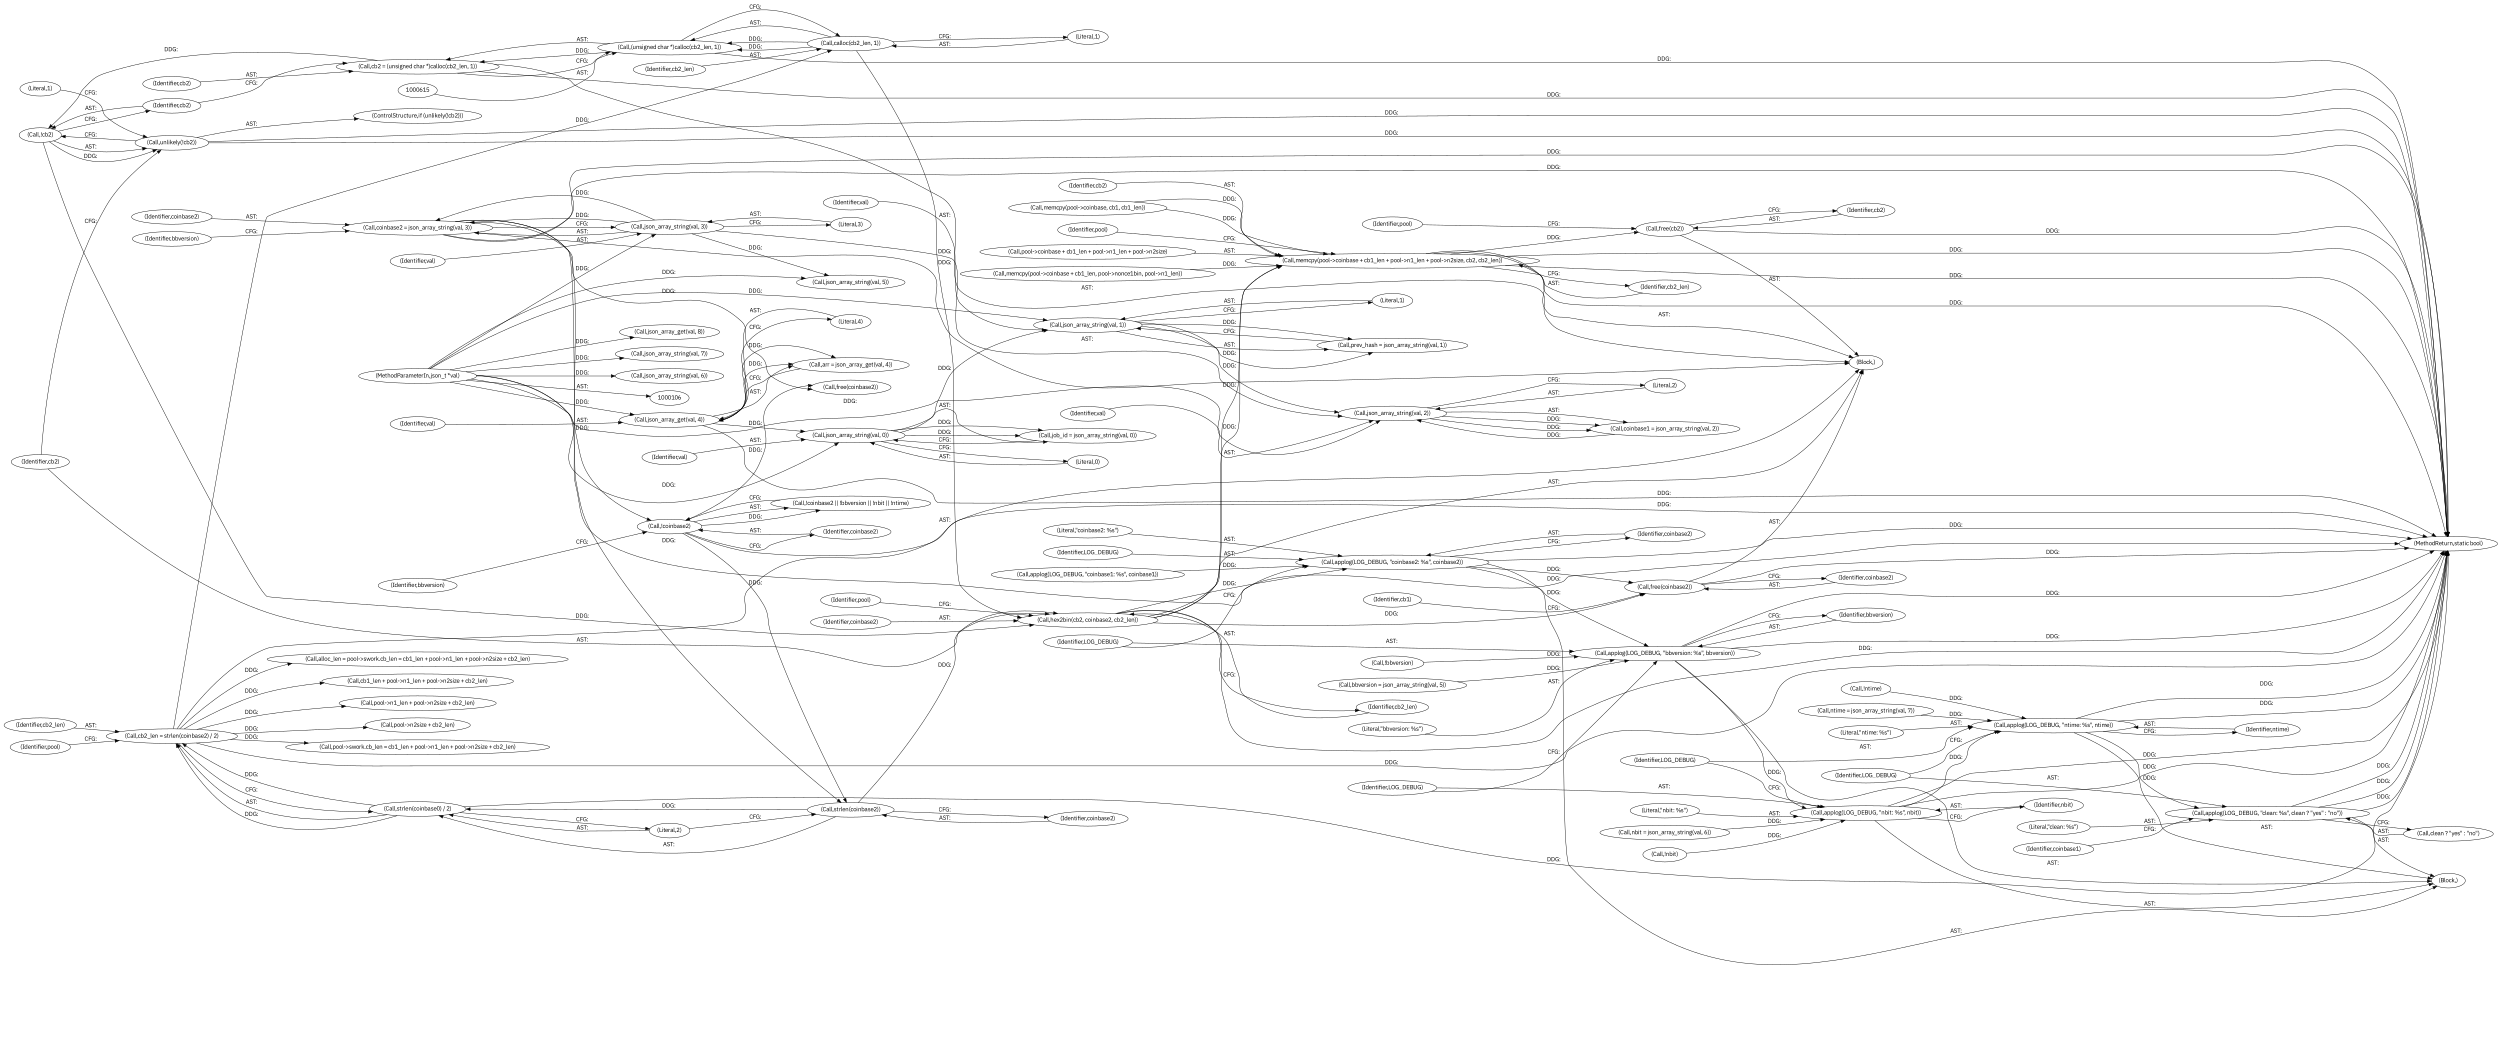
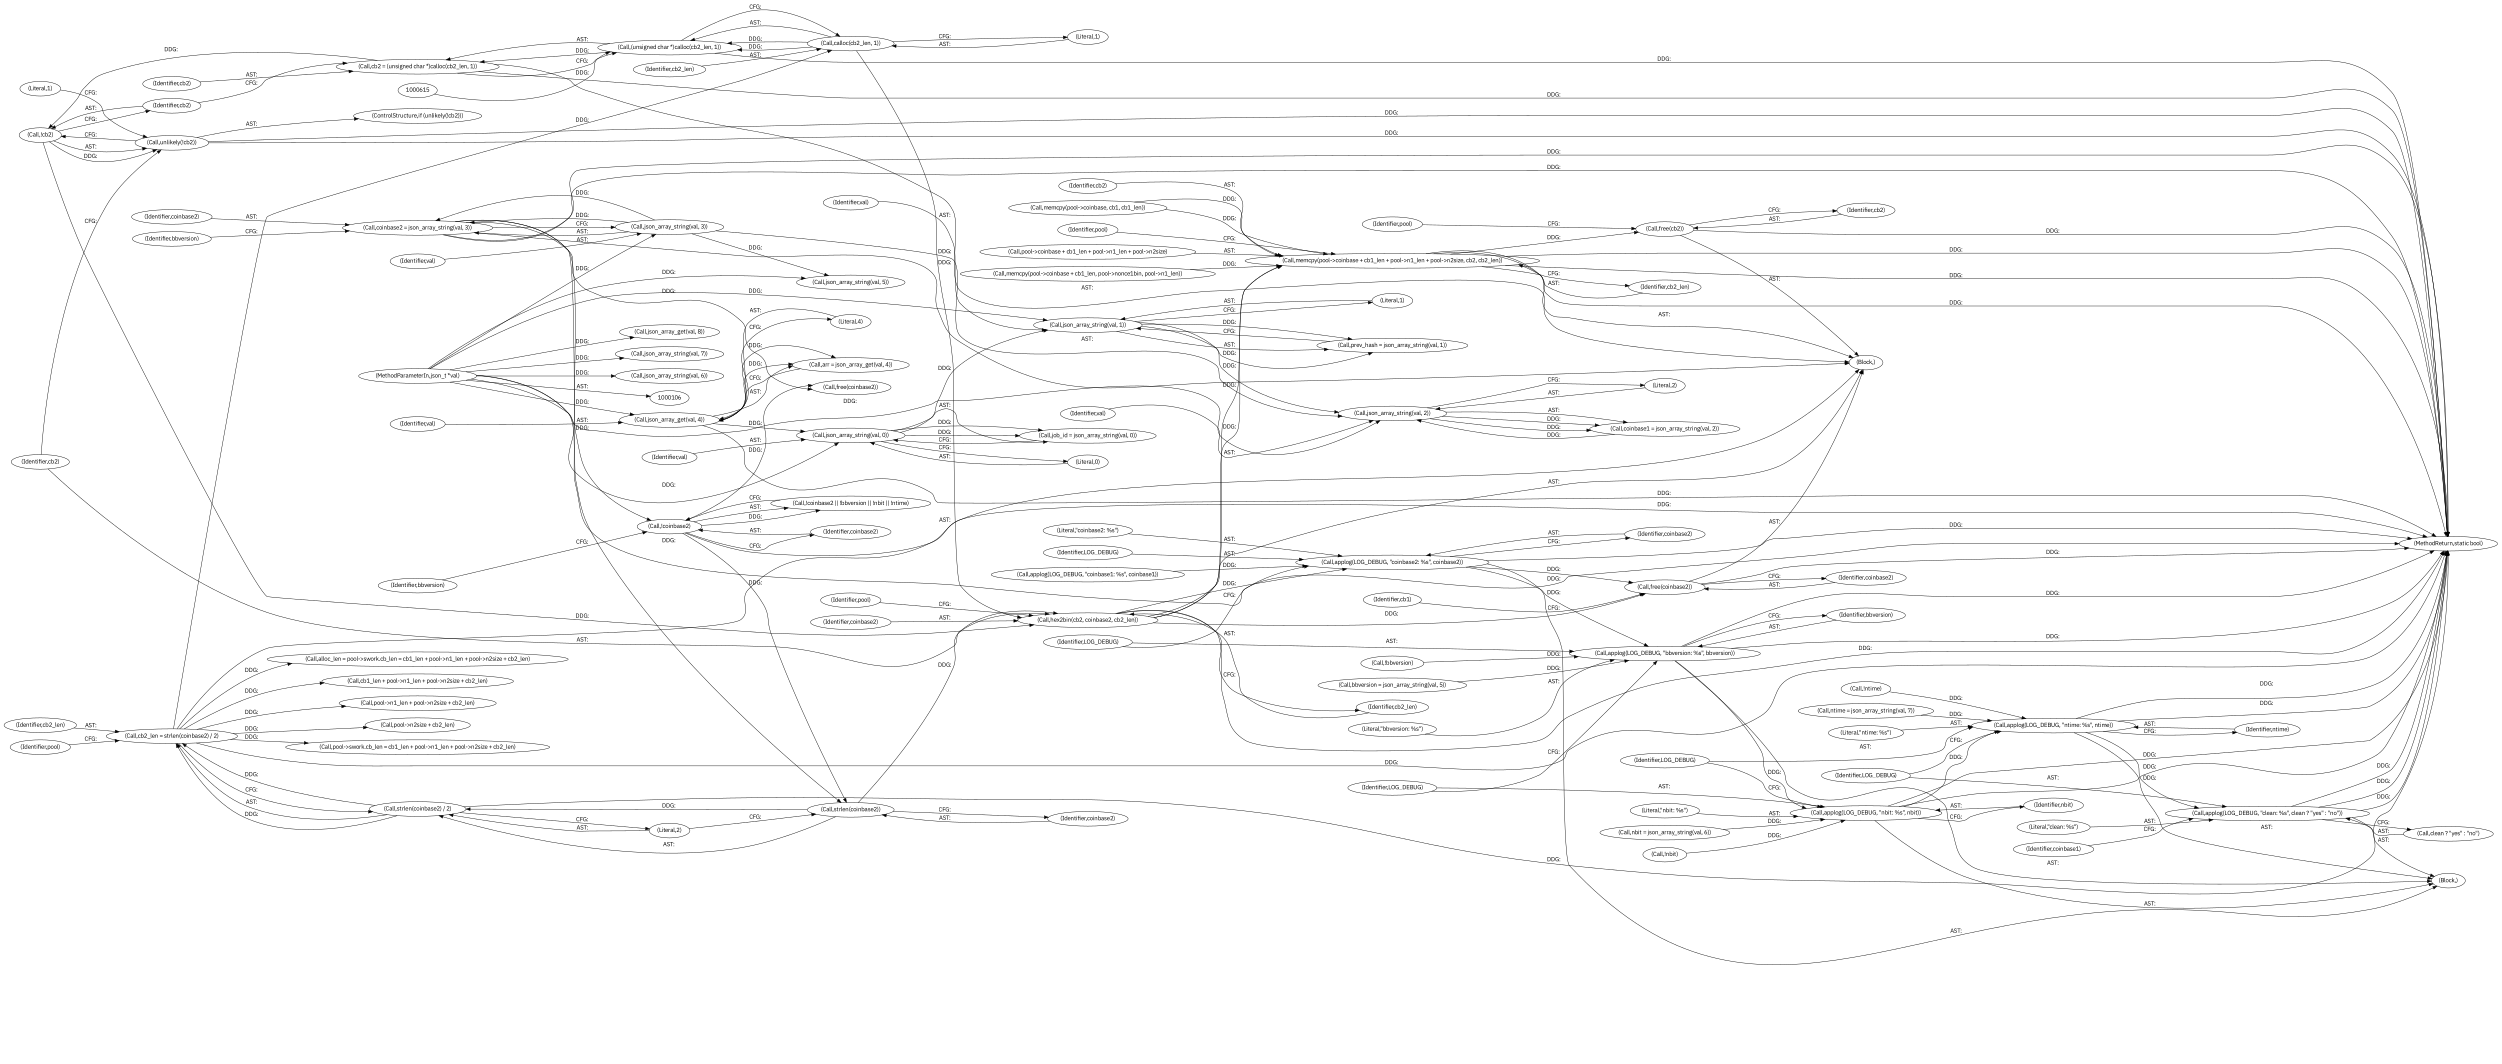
edge "1000615" -> "(Call,(unsigned char *)calloc(cb2_len, 1))": label "AST: " -> "DDG: "
node "(Literal,3)": removed
node "(Call,strlen(coinbase0) / 2)": label "(Call,strlen(coinbase0) / 2)" -> "(Call,strlen(coinbase2) / 2)"
